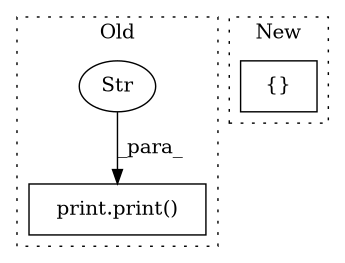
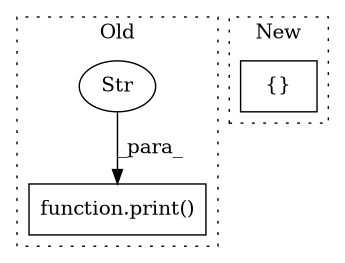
node "print.print()": label "print.print()" -> "function.print()"
